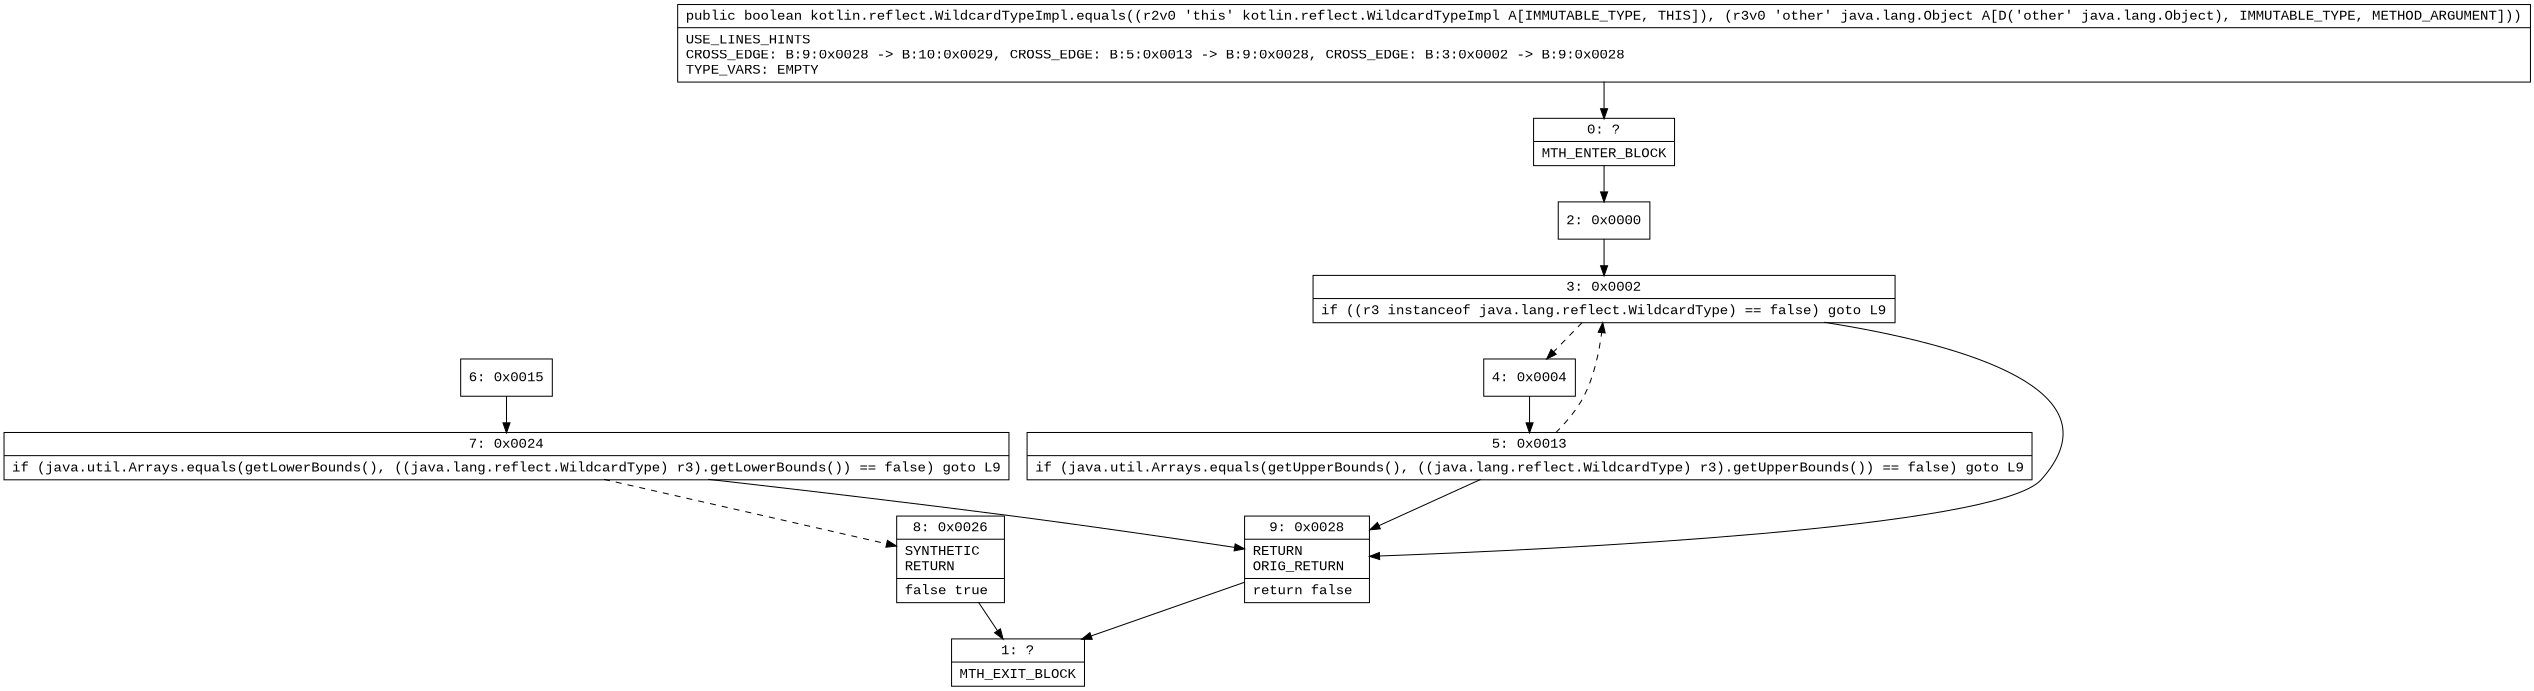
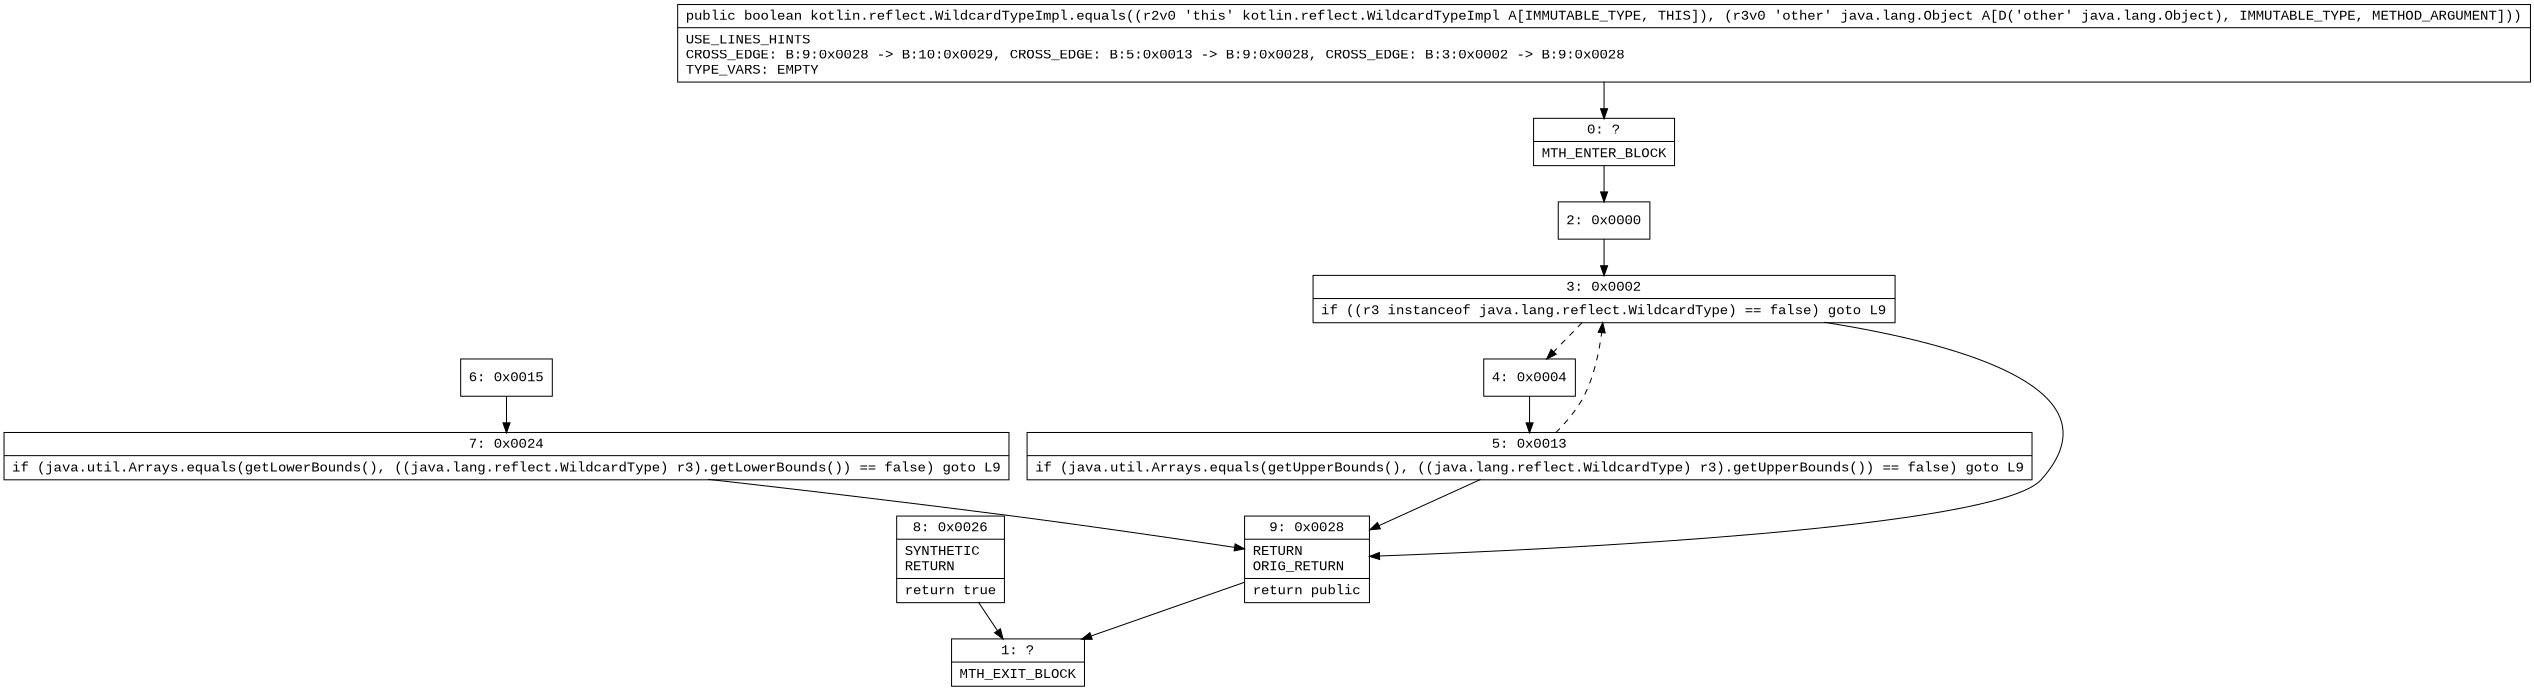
edge "7: 0x0024" -> "8: 0x0026": removed
node "8: 0x0026": text "false true" -> "return true"
node "9: 0x0028": text "return false" -> "return public"
